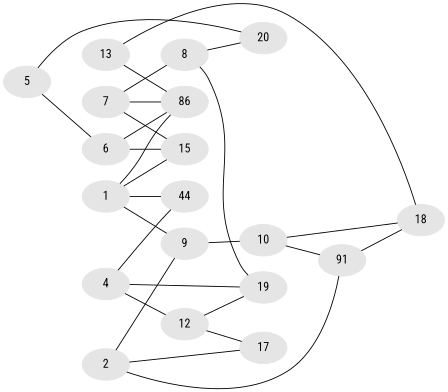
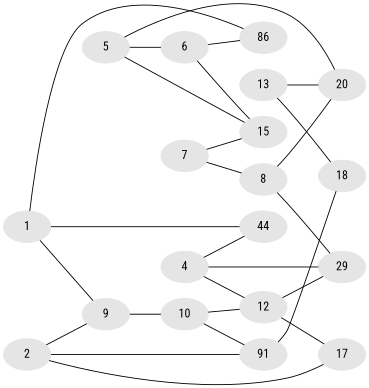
edge "13" -- "86": now "13" -- "20"
edge "7" -- "86": removed
edge "15" -- "1": now "15" -- "5"
edge "18" -- "10": now "12" -- "10"
node "19": label "19" -> "29"
